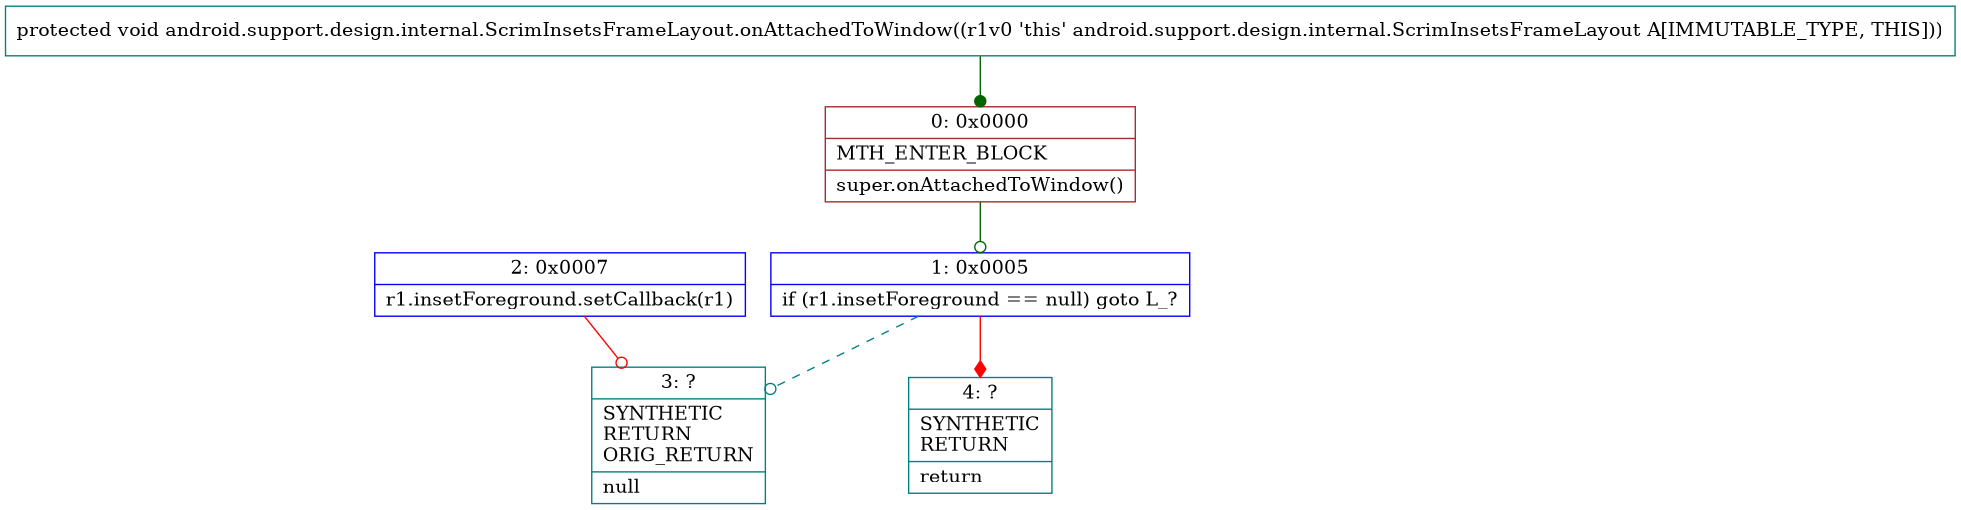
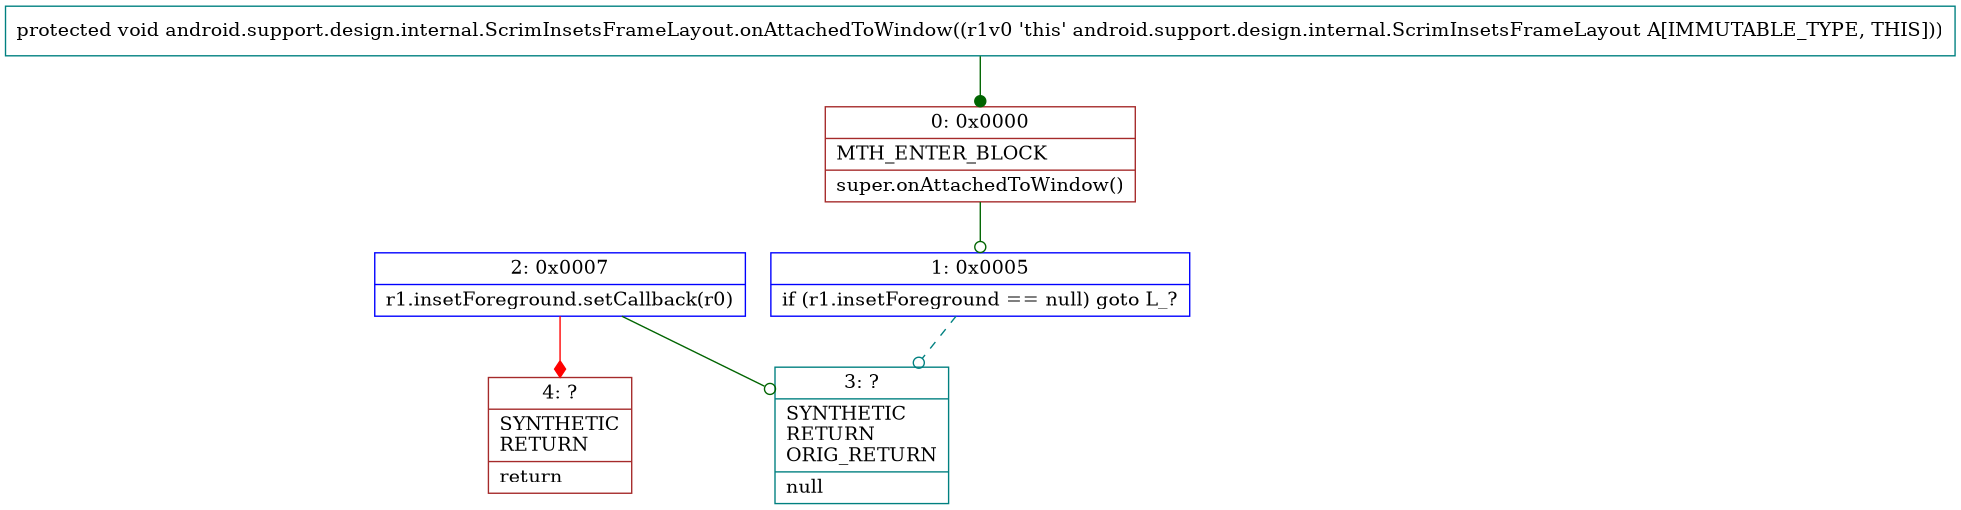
node "2: 0x0007": text "r1.insetForeground.setCallback(r1)" -> "r1.insetForeground.setCallback(r0)"
edge "2: 0x0007" -> "3: ?": color red -> darkgreen
edge "1: 0x0005" -> "4: ?": now "2: 0x0007" -> "4: ?"
node "4: ?": color teal -> brown
